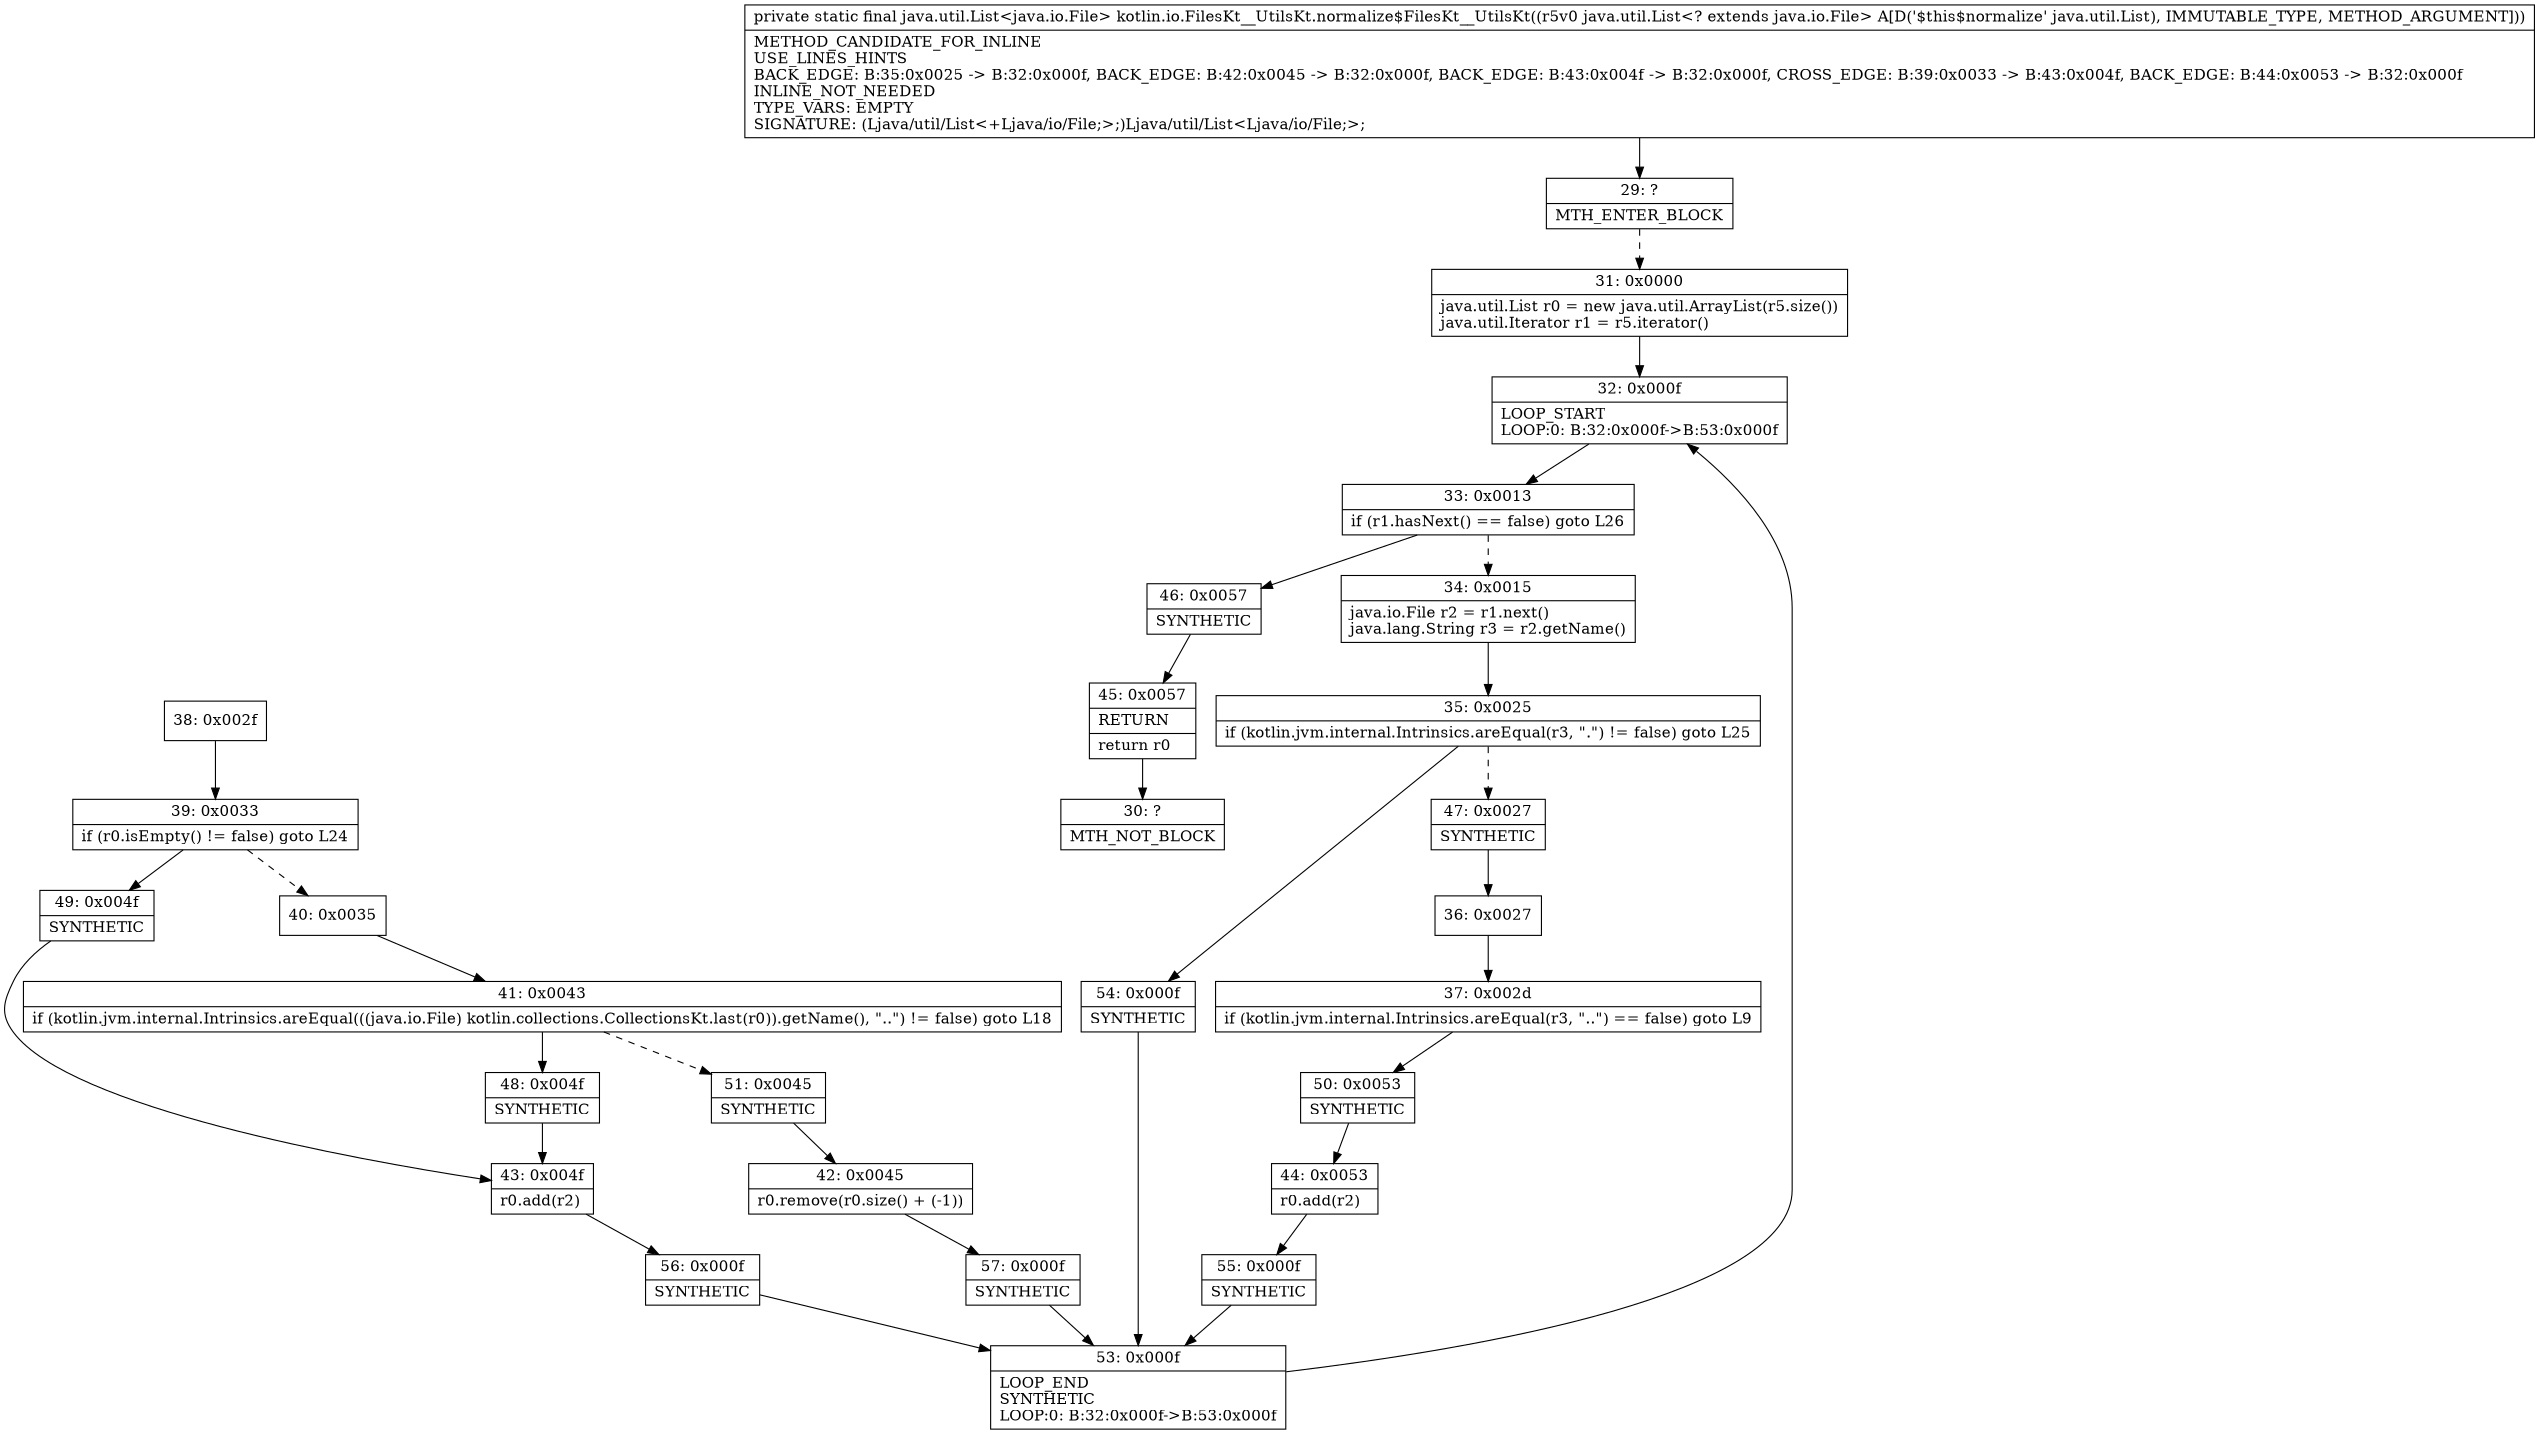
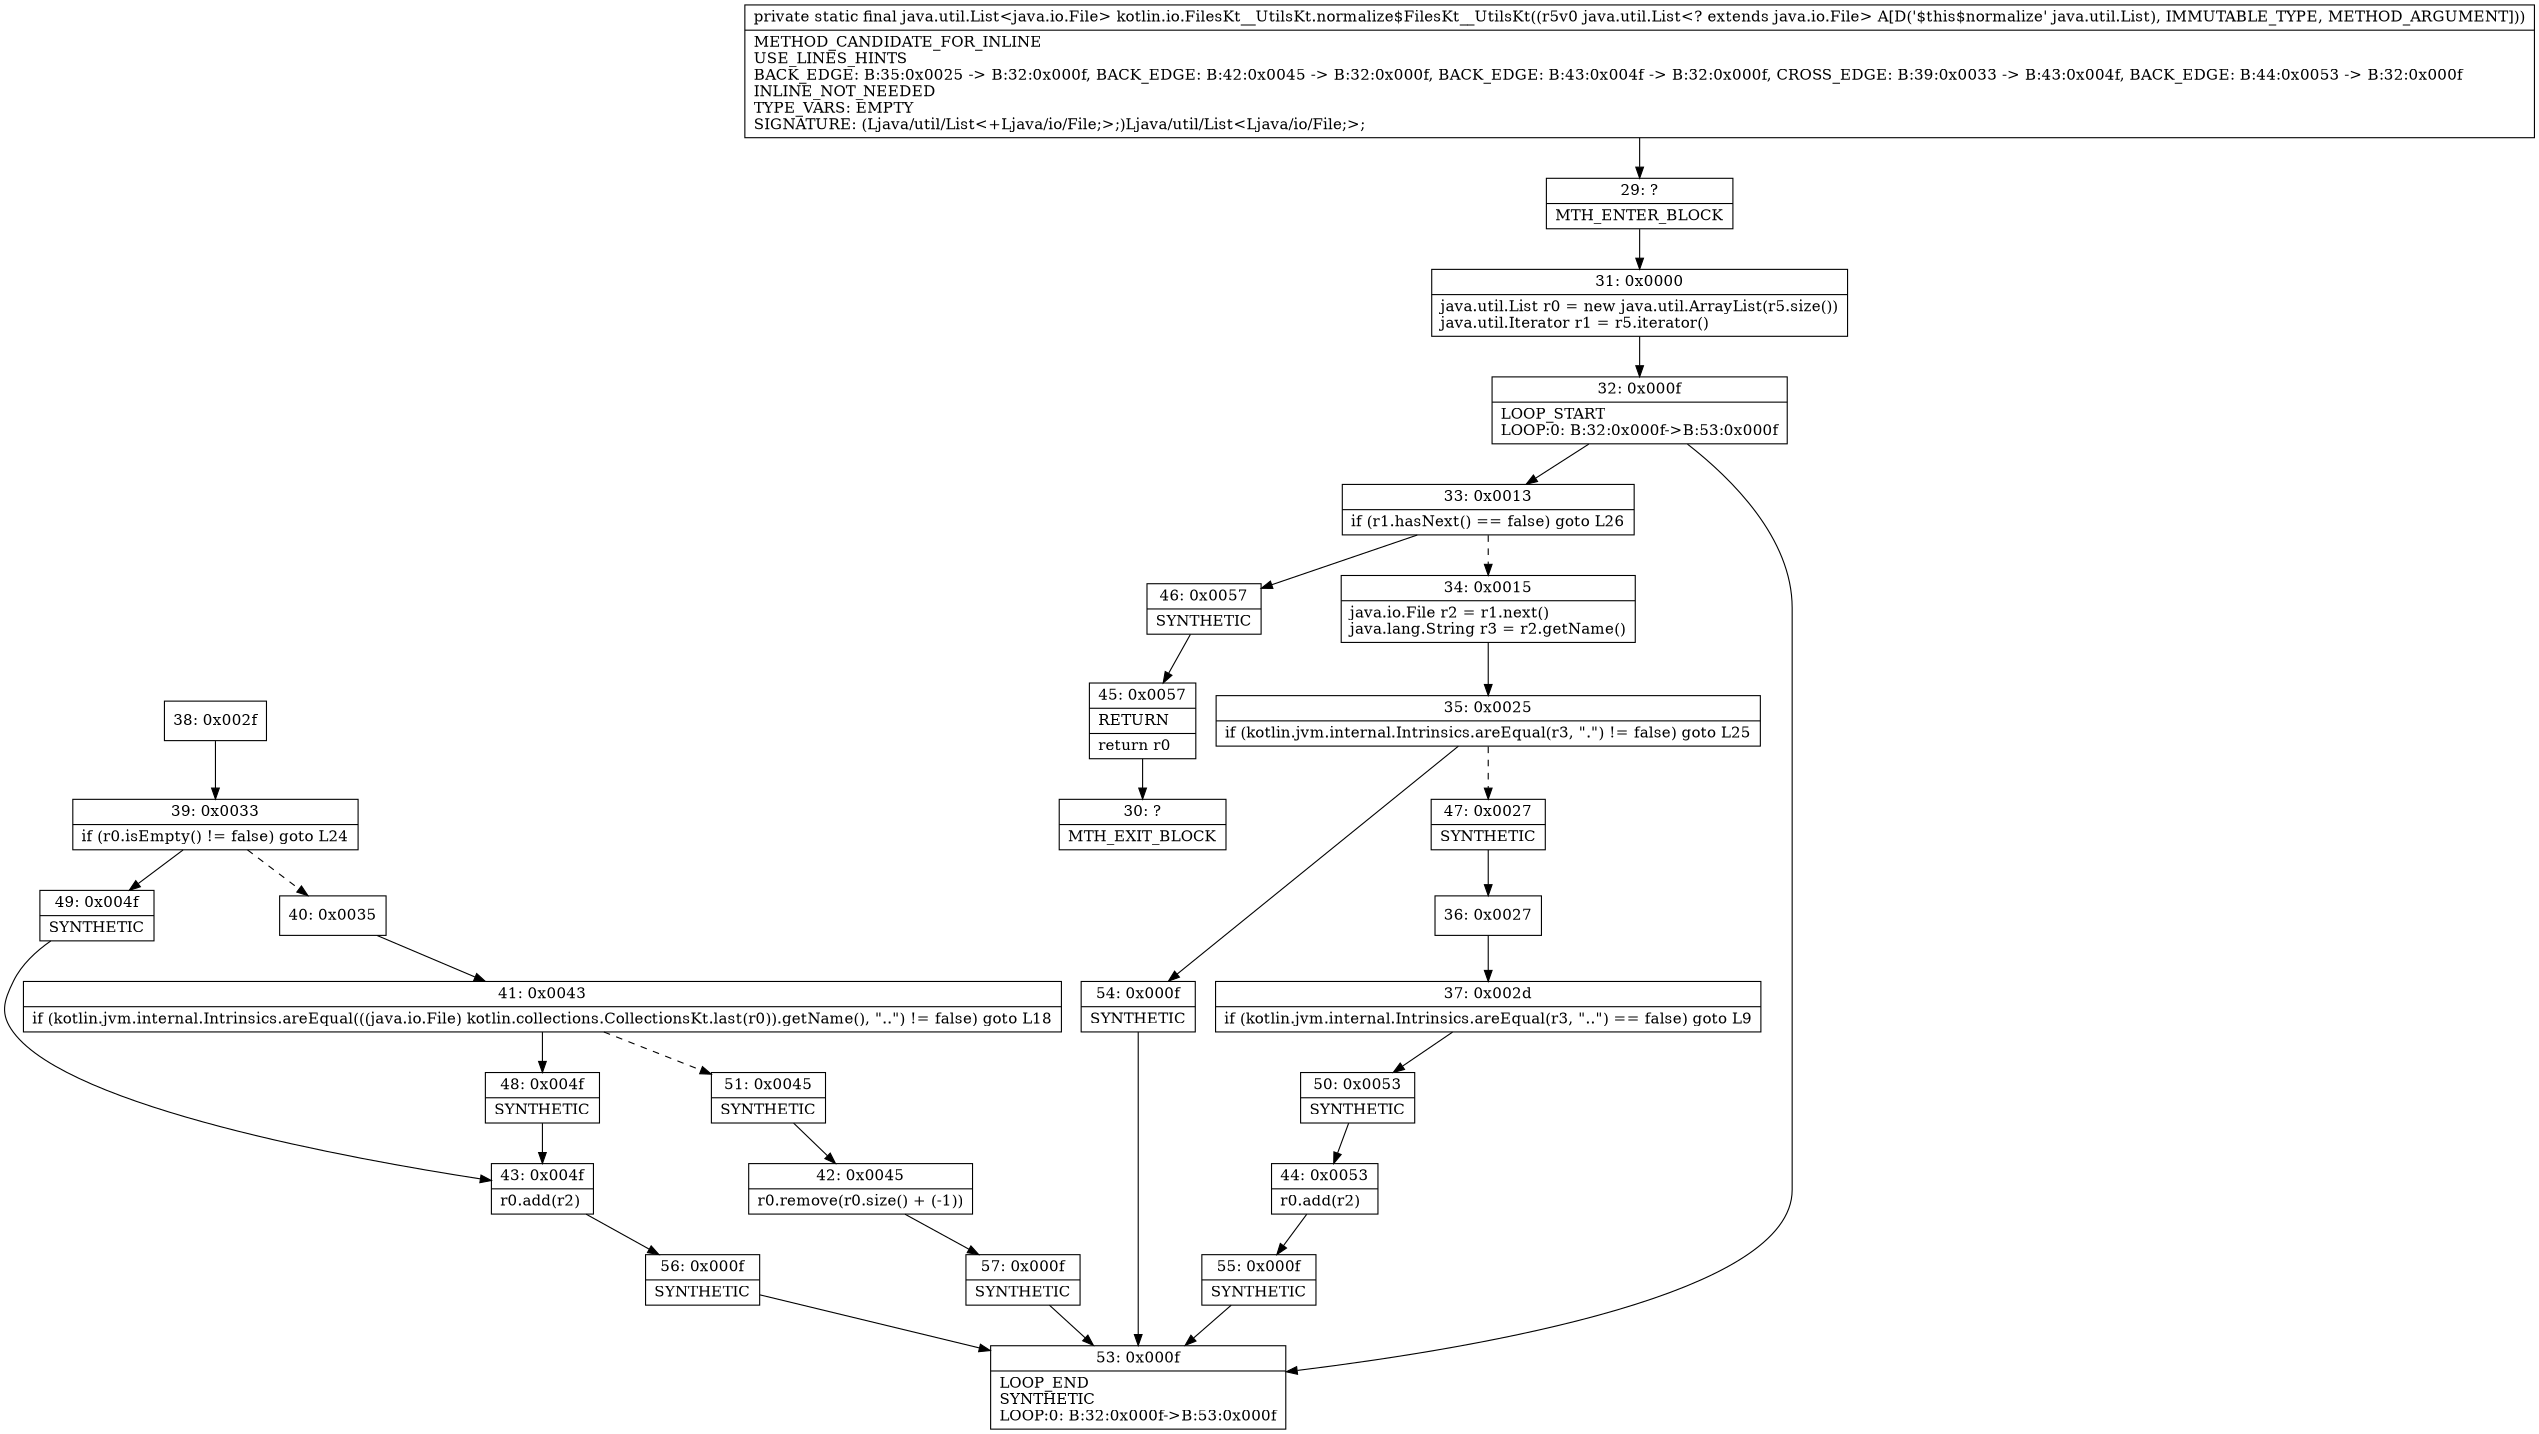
edge "29: ?" -> "31: 0x0000": style dashed -> solid
node "30: ?": text "MTH_NOT_BLOCK" -> "MTH_EXIT_BLOCK"
edge "53: 0x000f" -> "32: 0x000f": reversed
